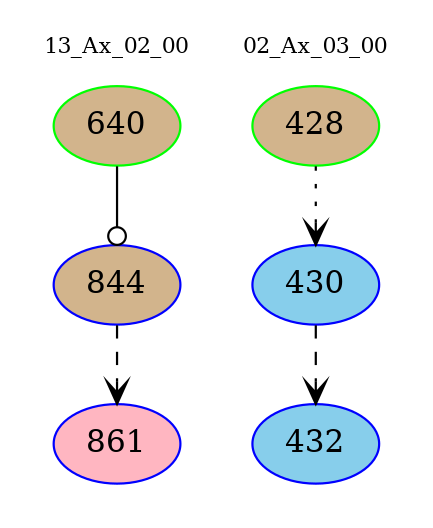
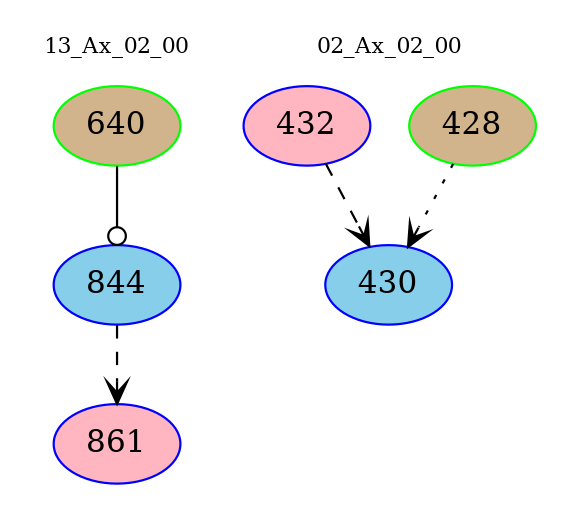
cluster "02_Ax_03_00": label "02_Ax_03_00" -> "02_Ax_02_00"
node "844": fillcolor tan -> skyblue
edge "430" -> "432": reversed
node "432": fillcolor skyblue -> lightpink
